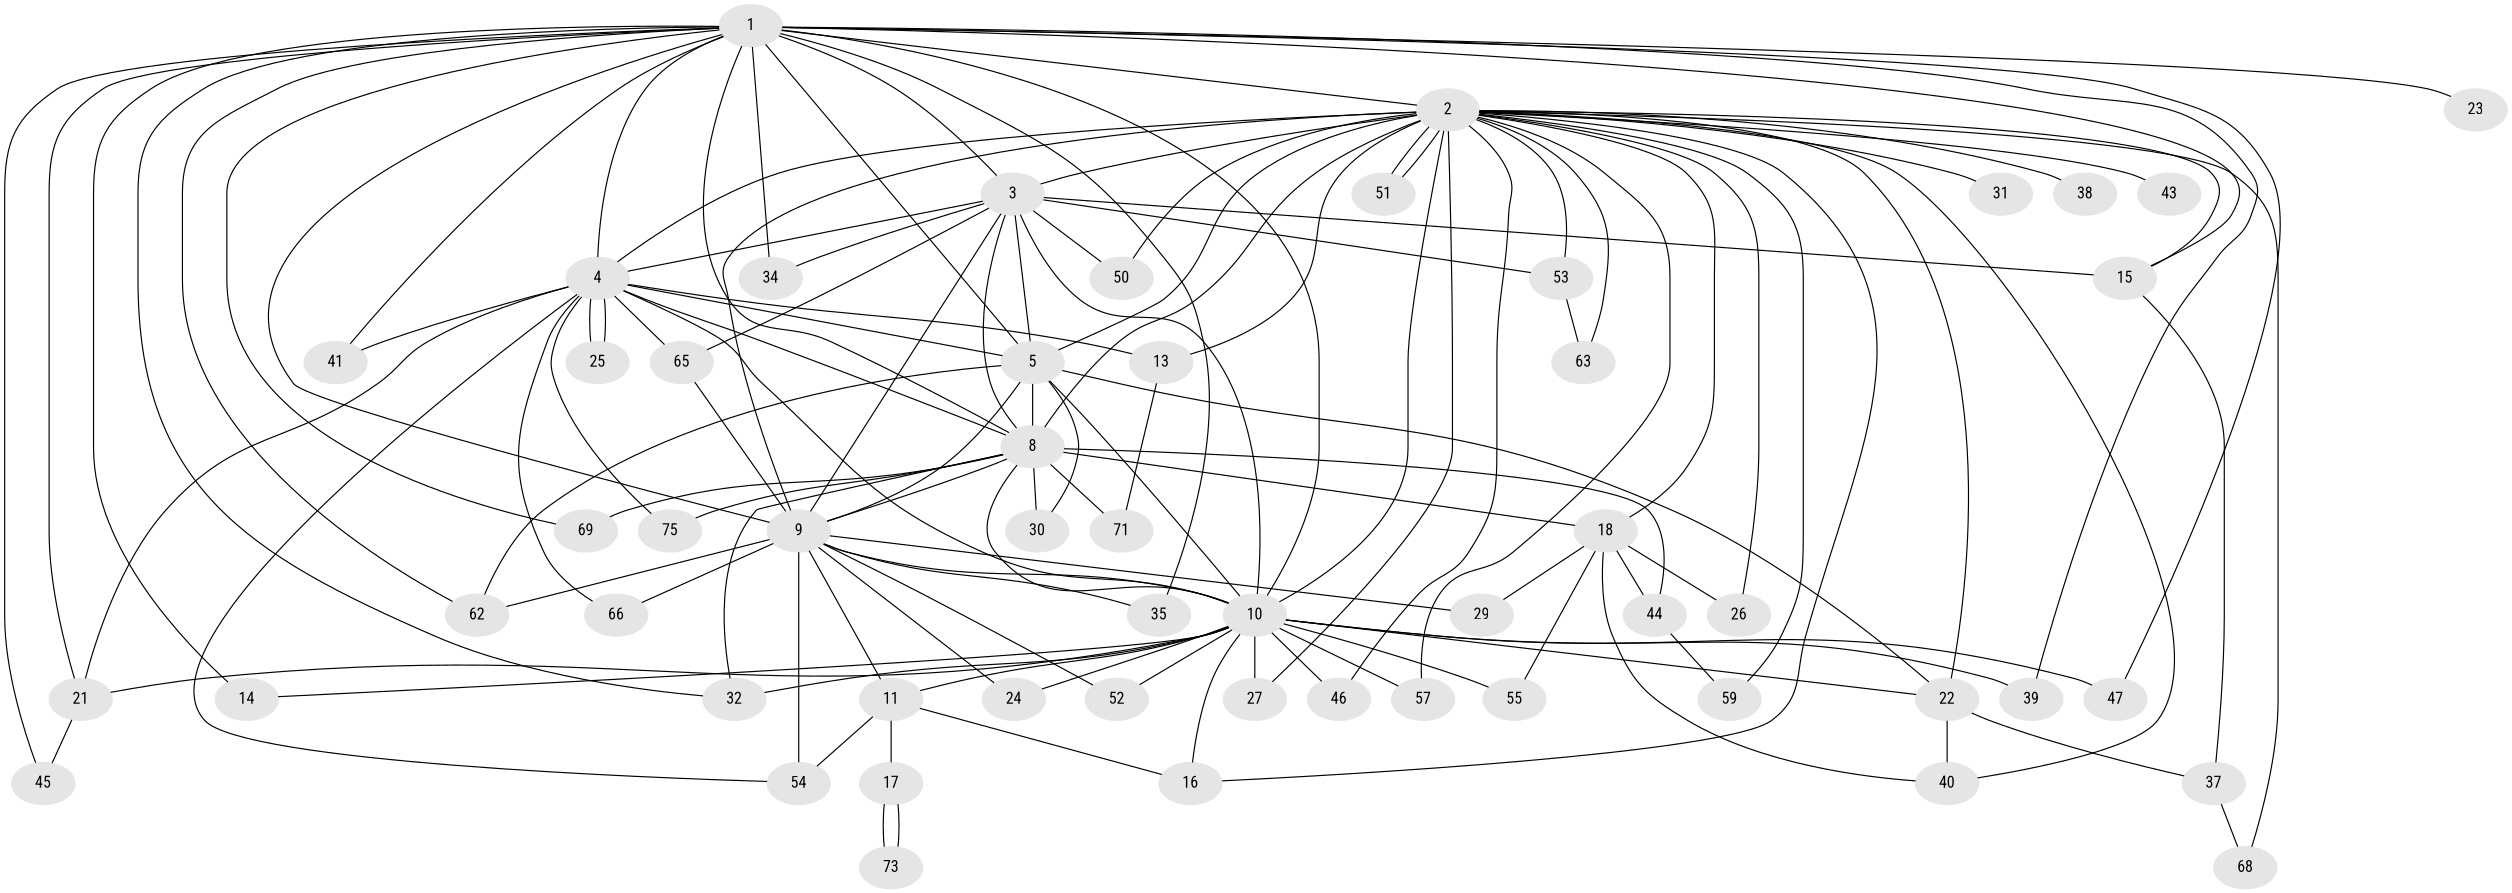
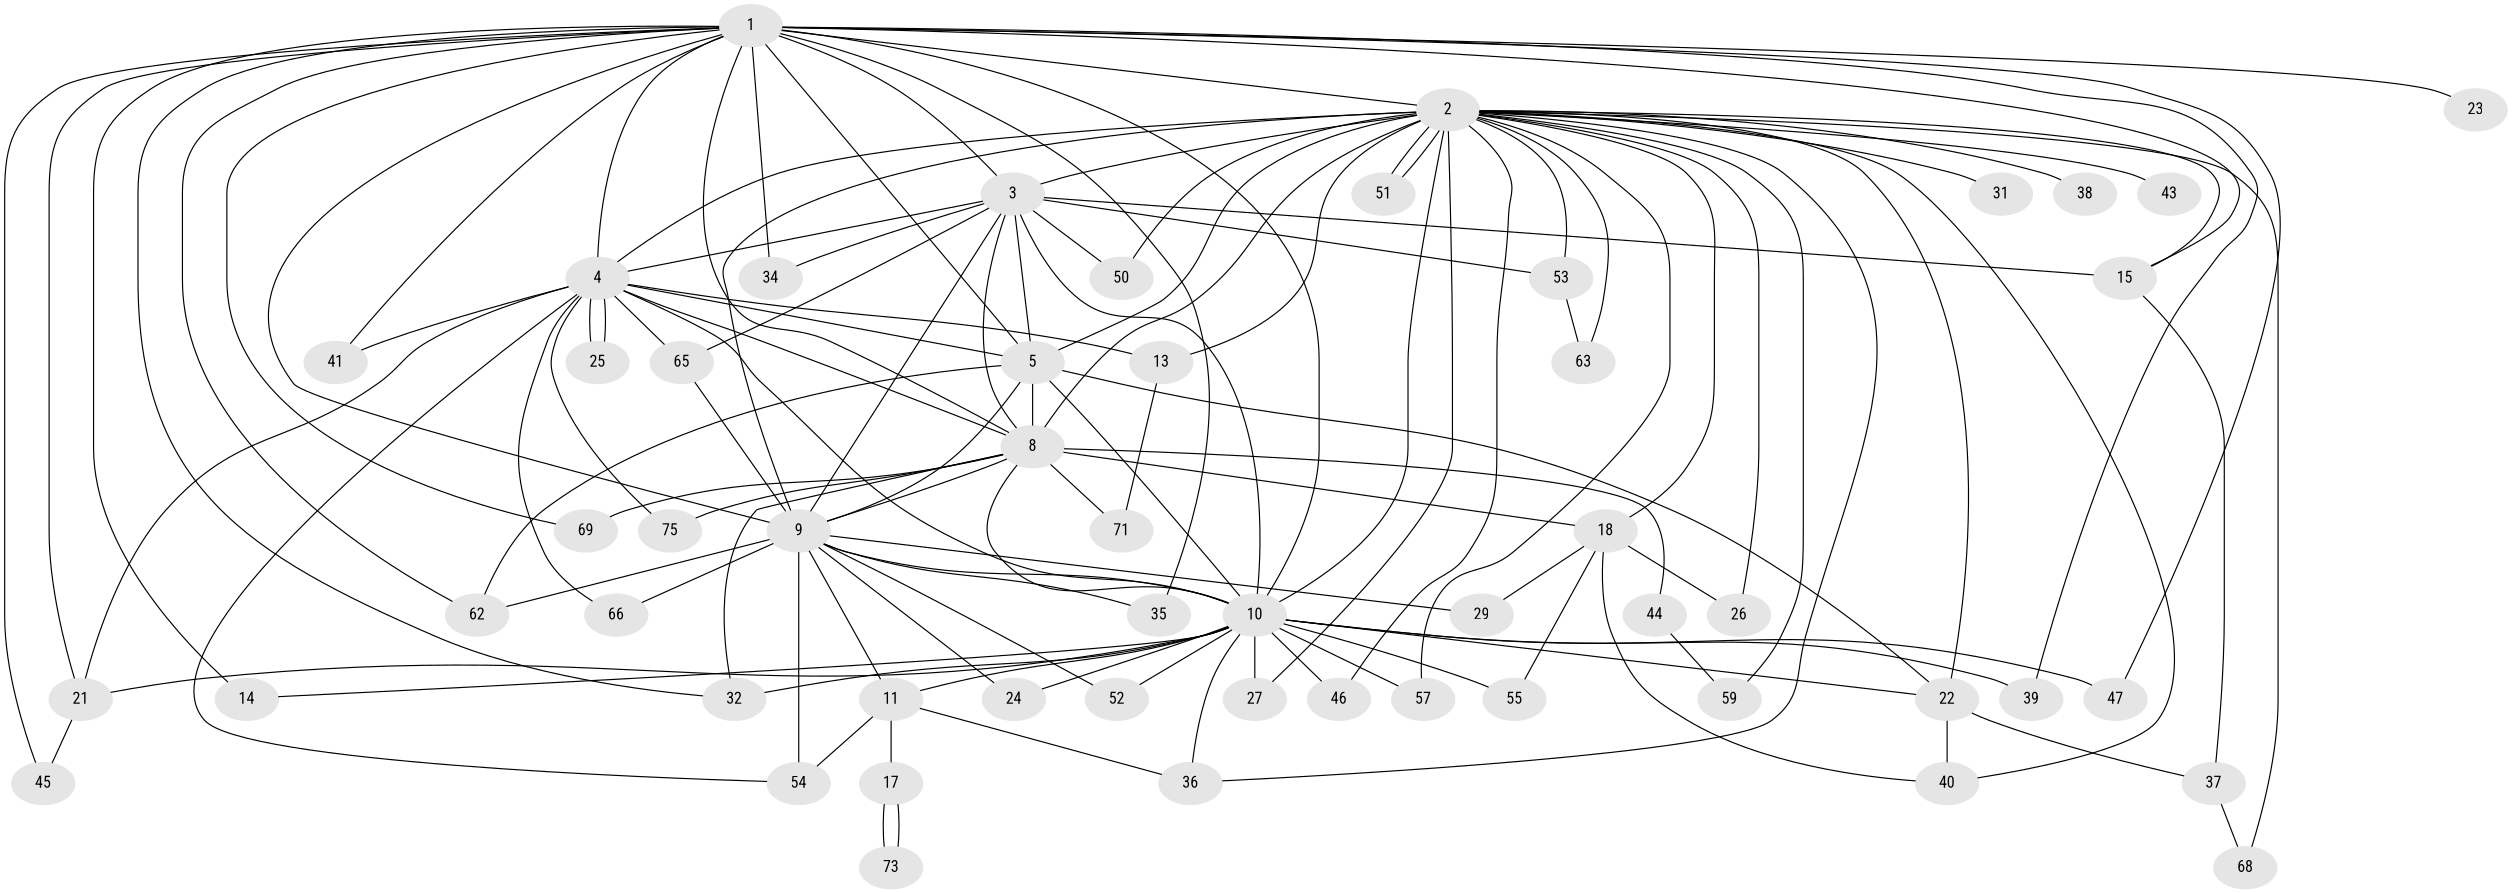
node "30": removed
edge "18" -- "44": removed
node "16": label "16" -> "36"
